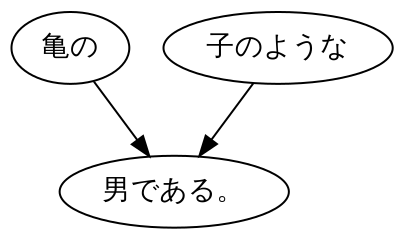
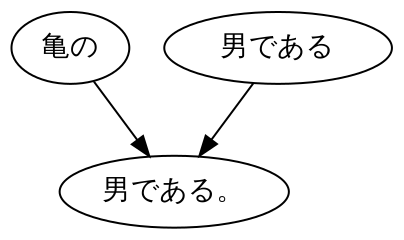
node "子のような": label "子のような" -> "男である"
